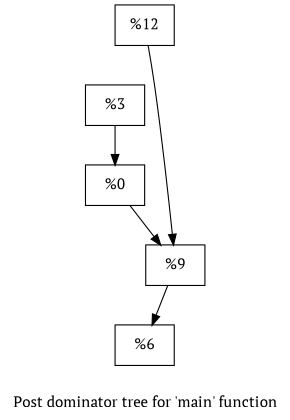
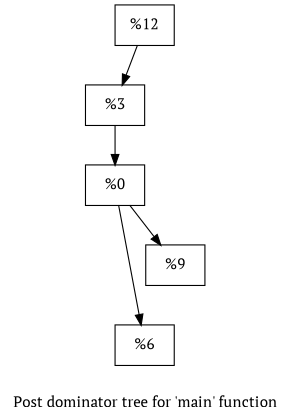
edge "%12" -> "%9": now "%12" -> "%3"
edge "%9" -> "%6": now "%0" -> "%6"
